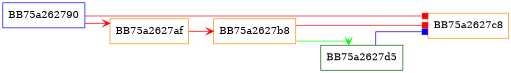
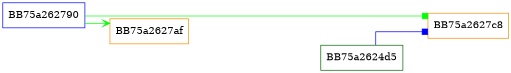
edge "BB75a262790" -> "BB75a2627c8": color red -> green
edge "BB75a262790" -> "BB75a2627af": color red -> green
node "BB75a2627b8": removed
node "BB75a2627d5": label "BB75a2627d5" -> "BB75a2624d5"
